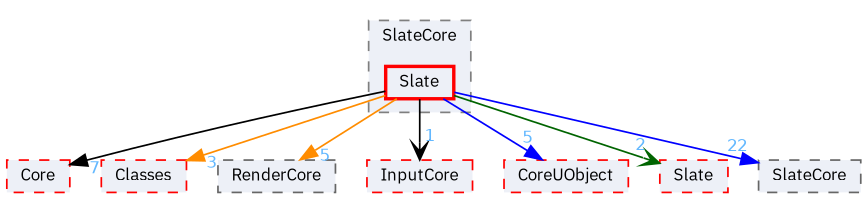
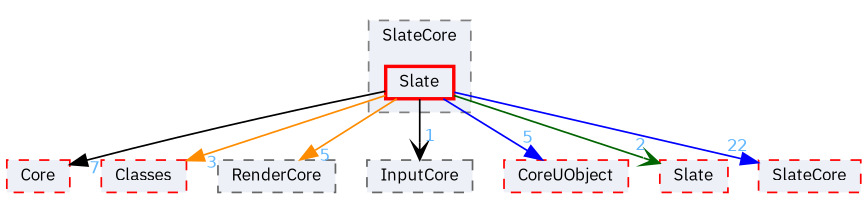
node "InputCore": color red -> gray40
node "SlateCore": color gray40 -> red
